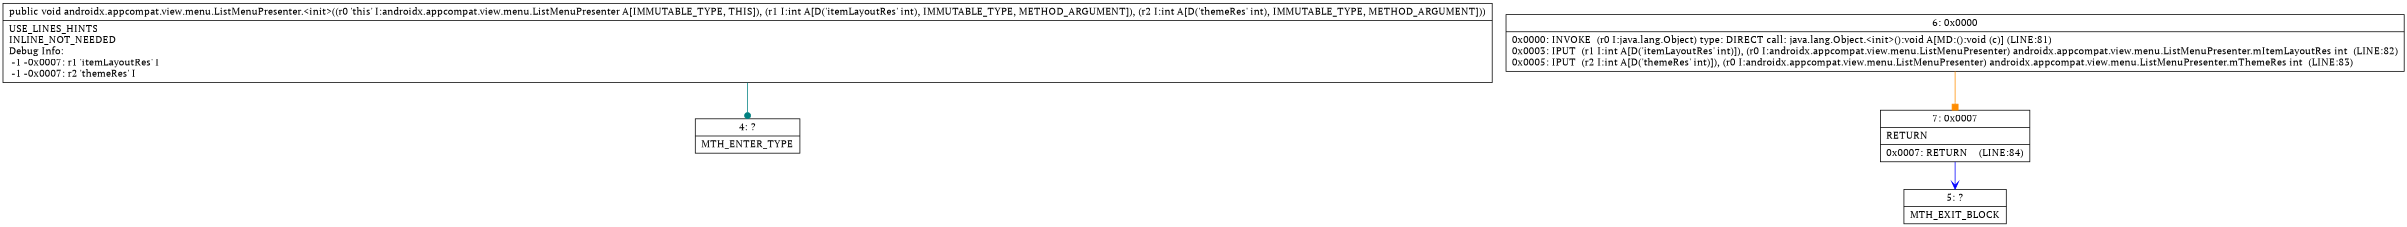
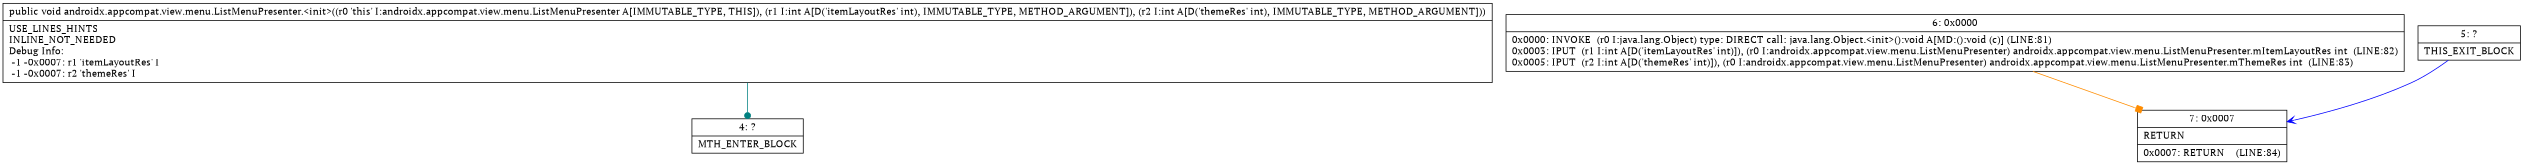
node "4: ?": text "MTH_ENTER_TYPE" -> "MTH_ENTER_BLOCK"
edge "7: 0x0007" -> "5: ?": reversed
node "5: ?": text "MTH_EXIT_BLOCK" -> "THIS_EXIT_BLOCK"
